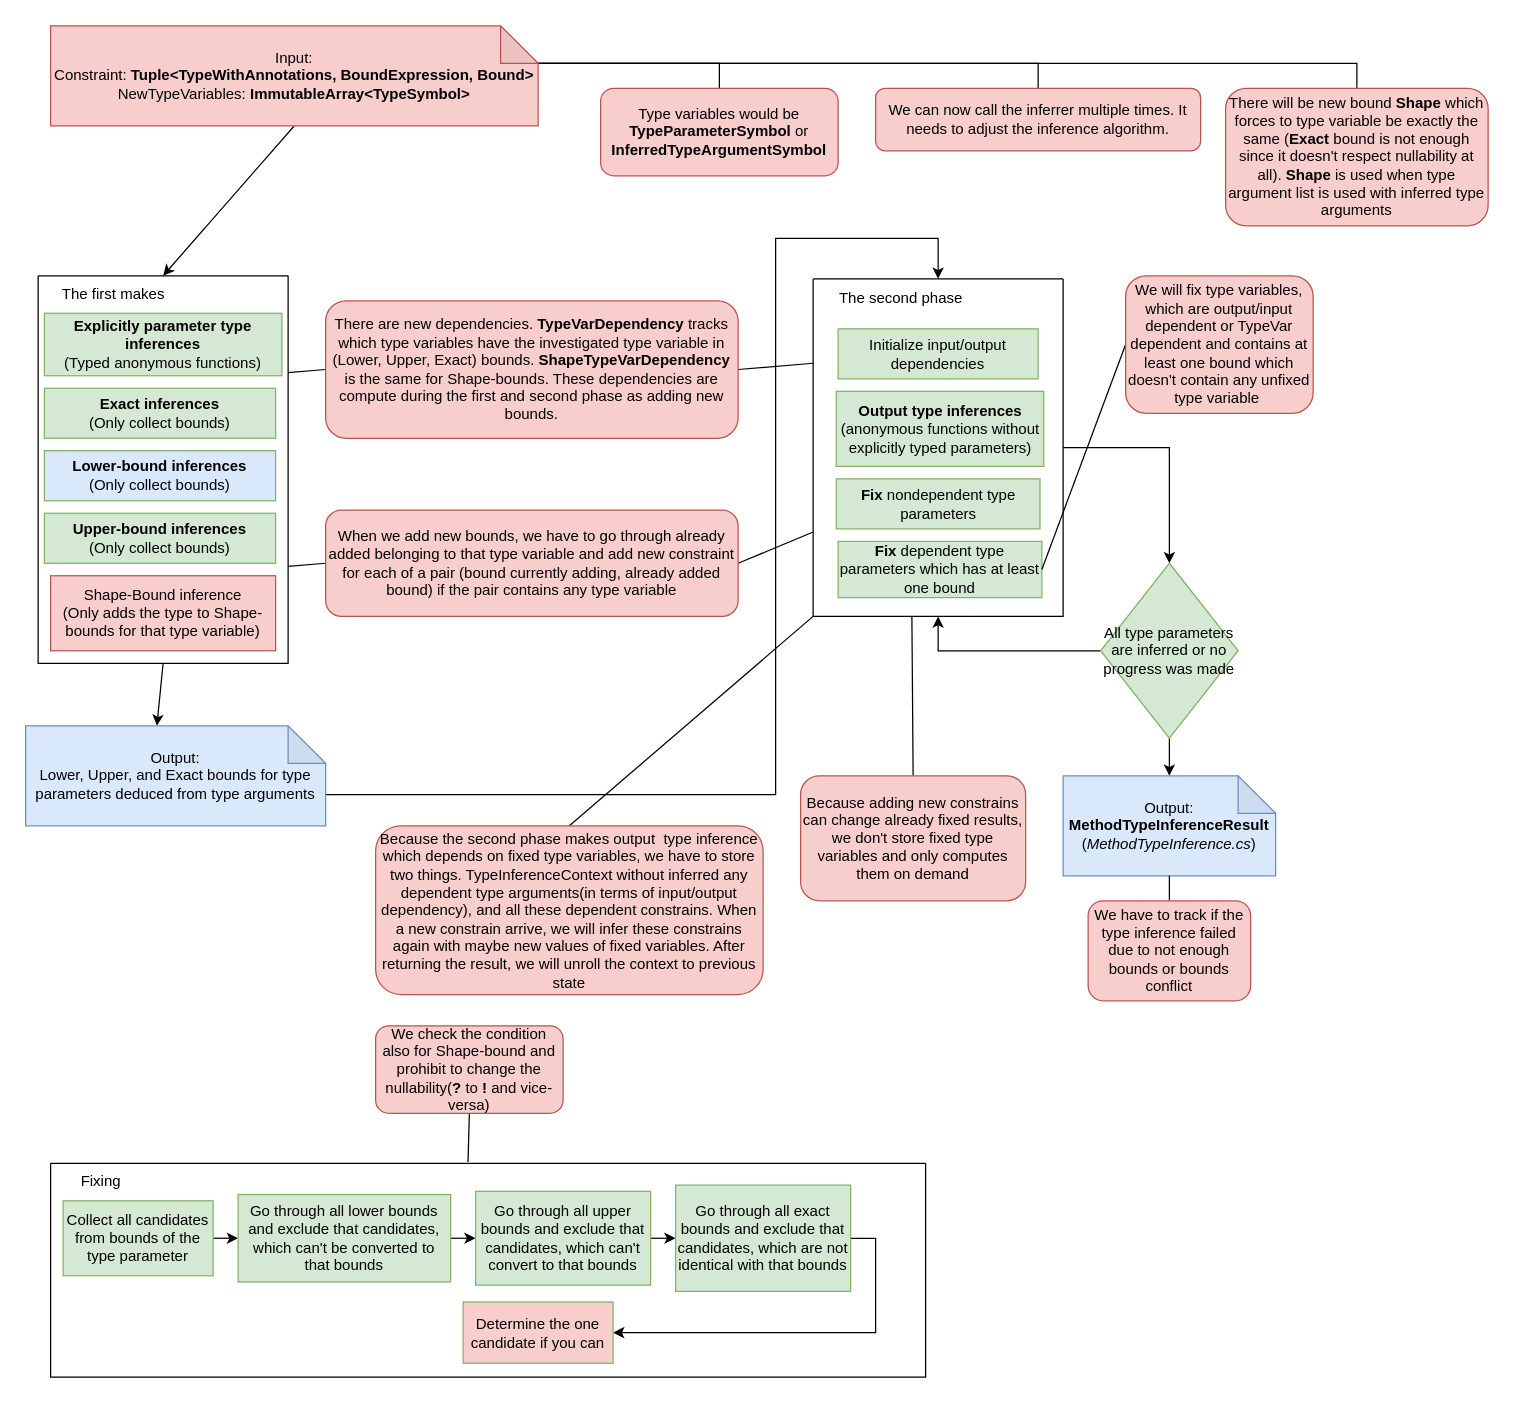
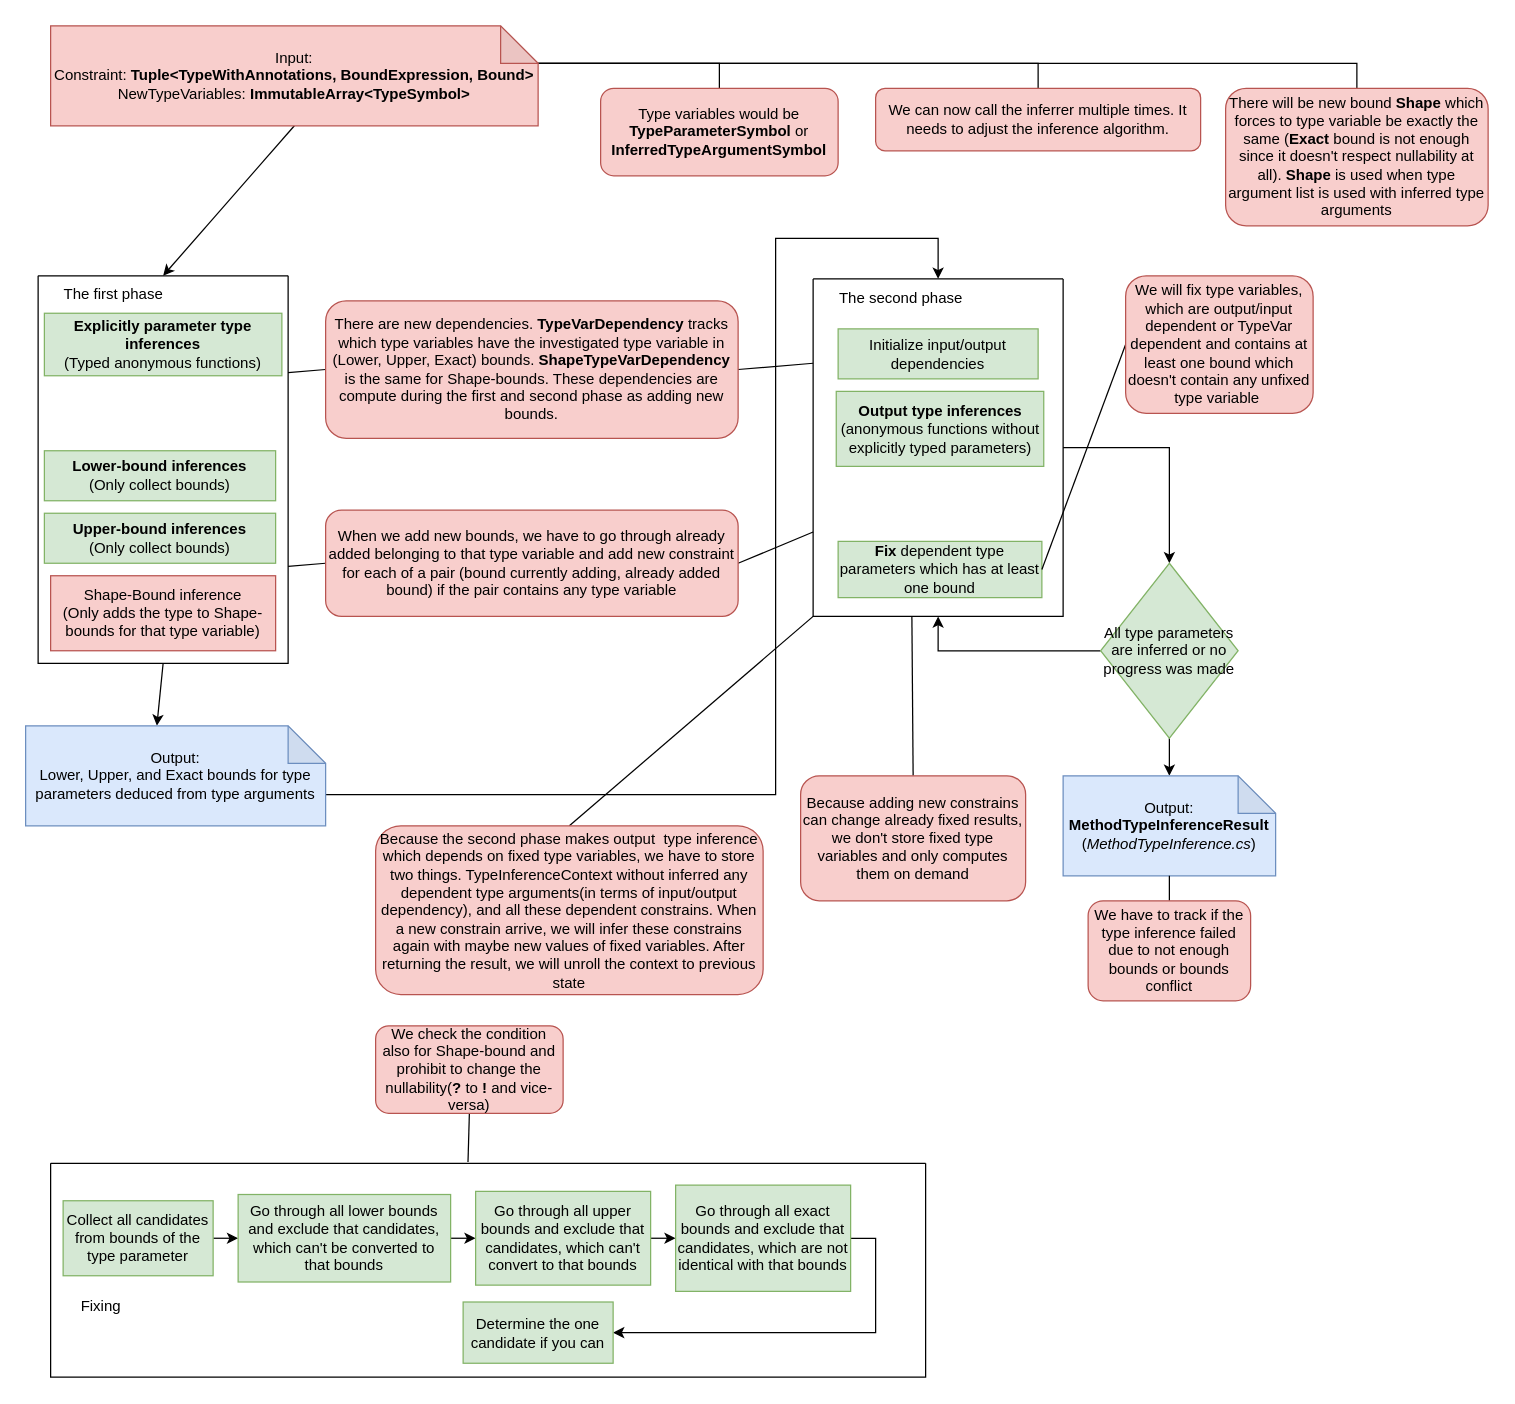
node "The first makes": label "The first makes" -> "The first phase"
node "Exact inferences (Only collect bounds)": removed
node "Lower-bound inferences (Only collect bounds)": fillcolor #dae8fc -> #d5e8d4
node "Fix nondependent type parameters": removed
node "Fixing": moved (101, 1182) -> (101, 1307)
node "Determine the one candidate if you can": fillcolor #f8cecc -> #d5e8d4
